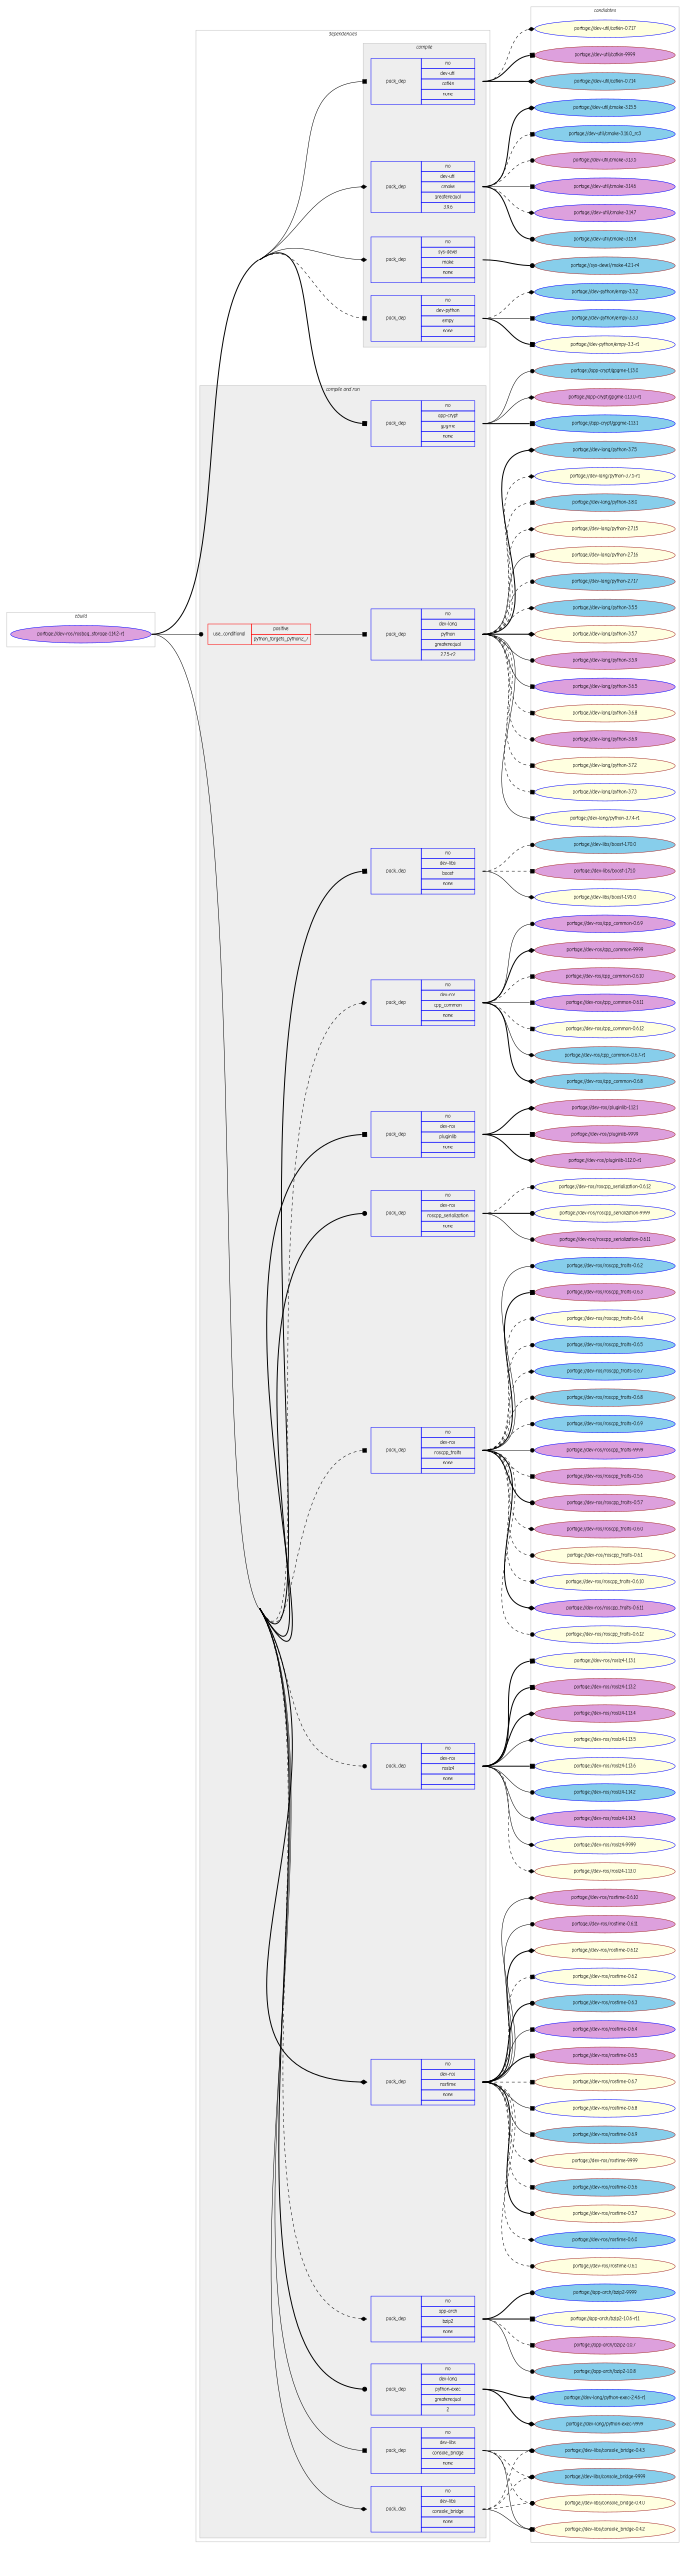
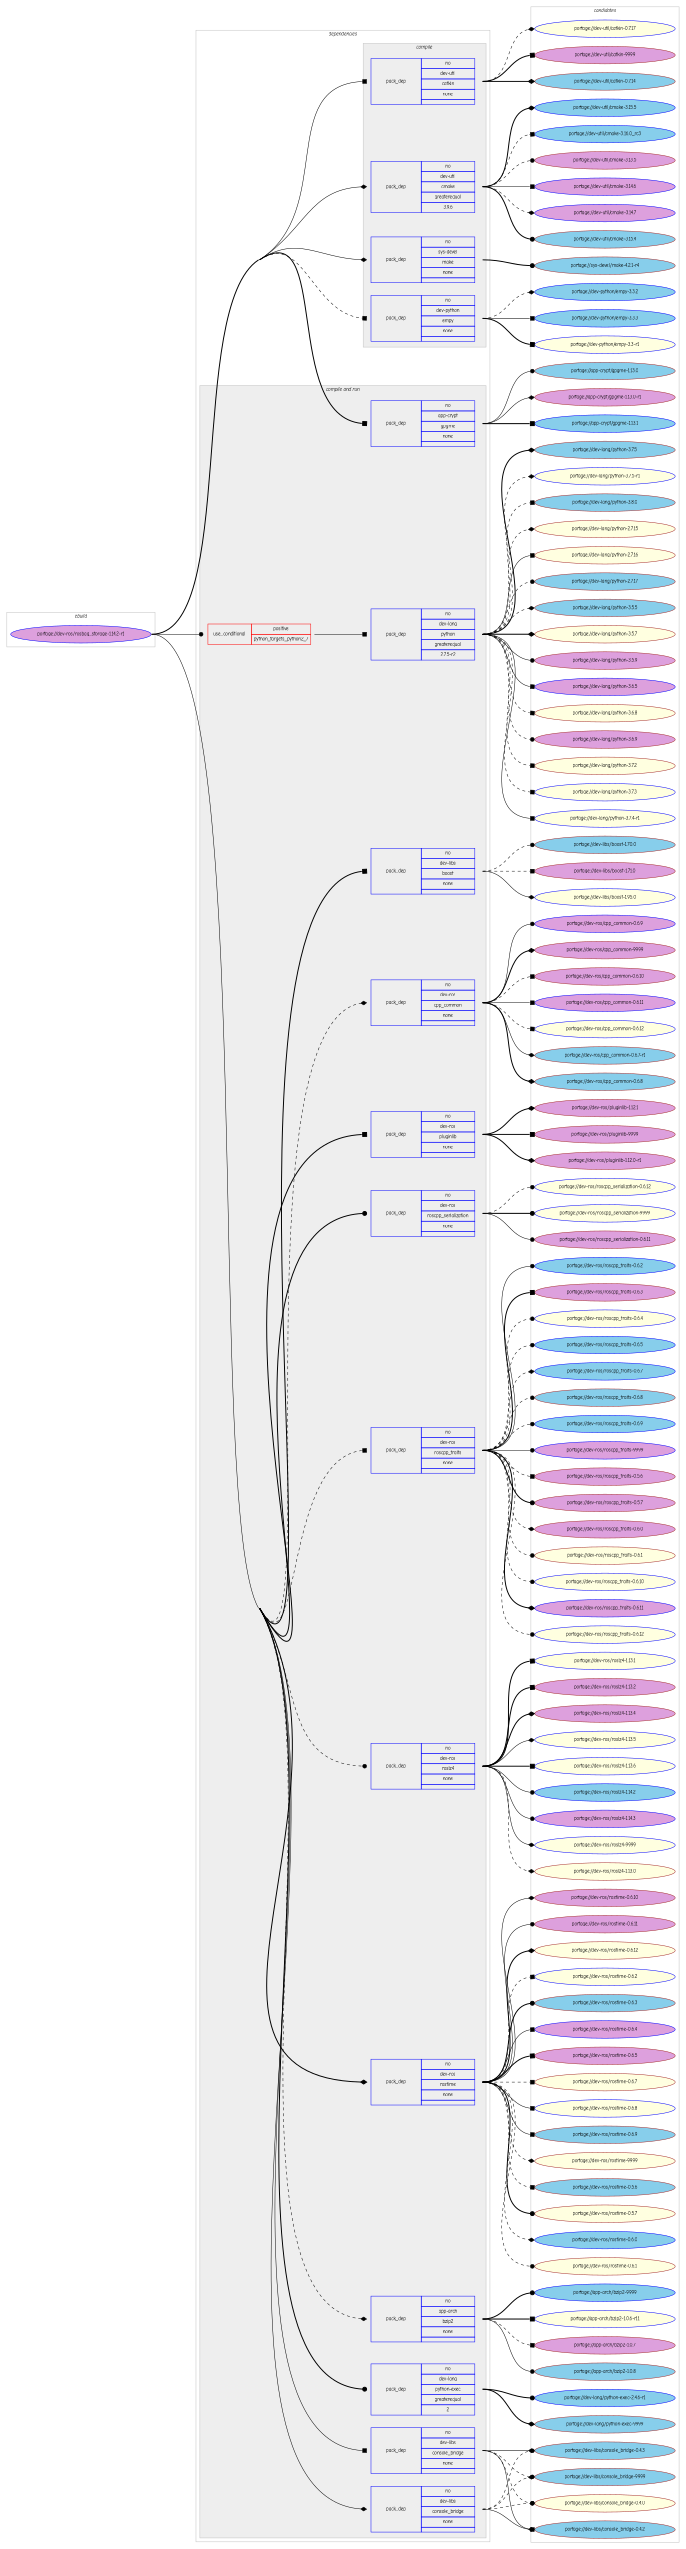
node "portage://dev-libs/console_bridge-0.4.2": fillcolor lightyellow -> skyblue
